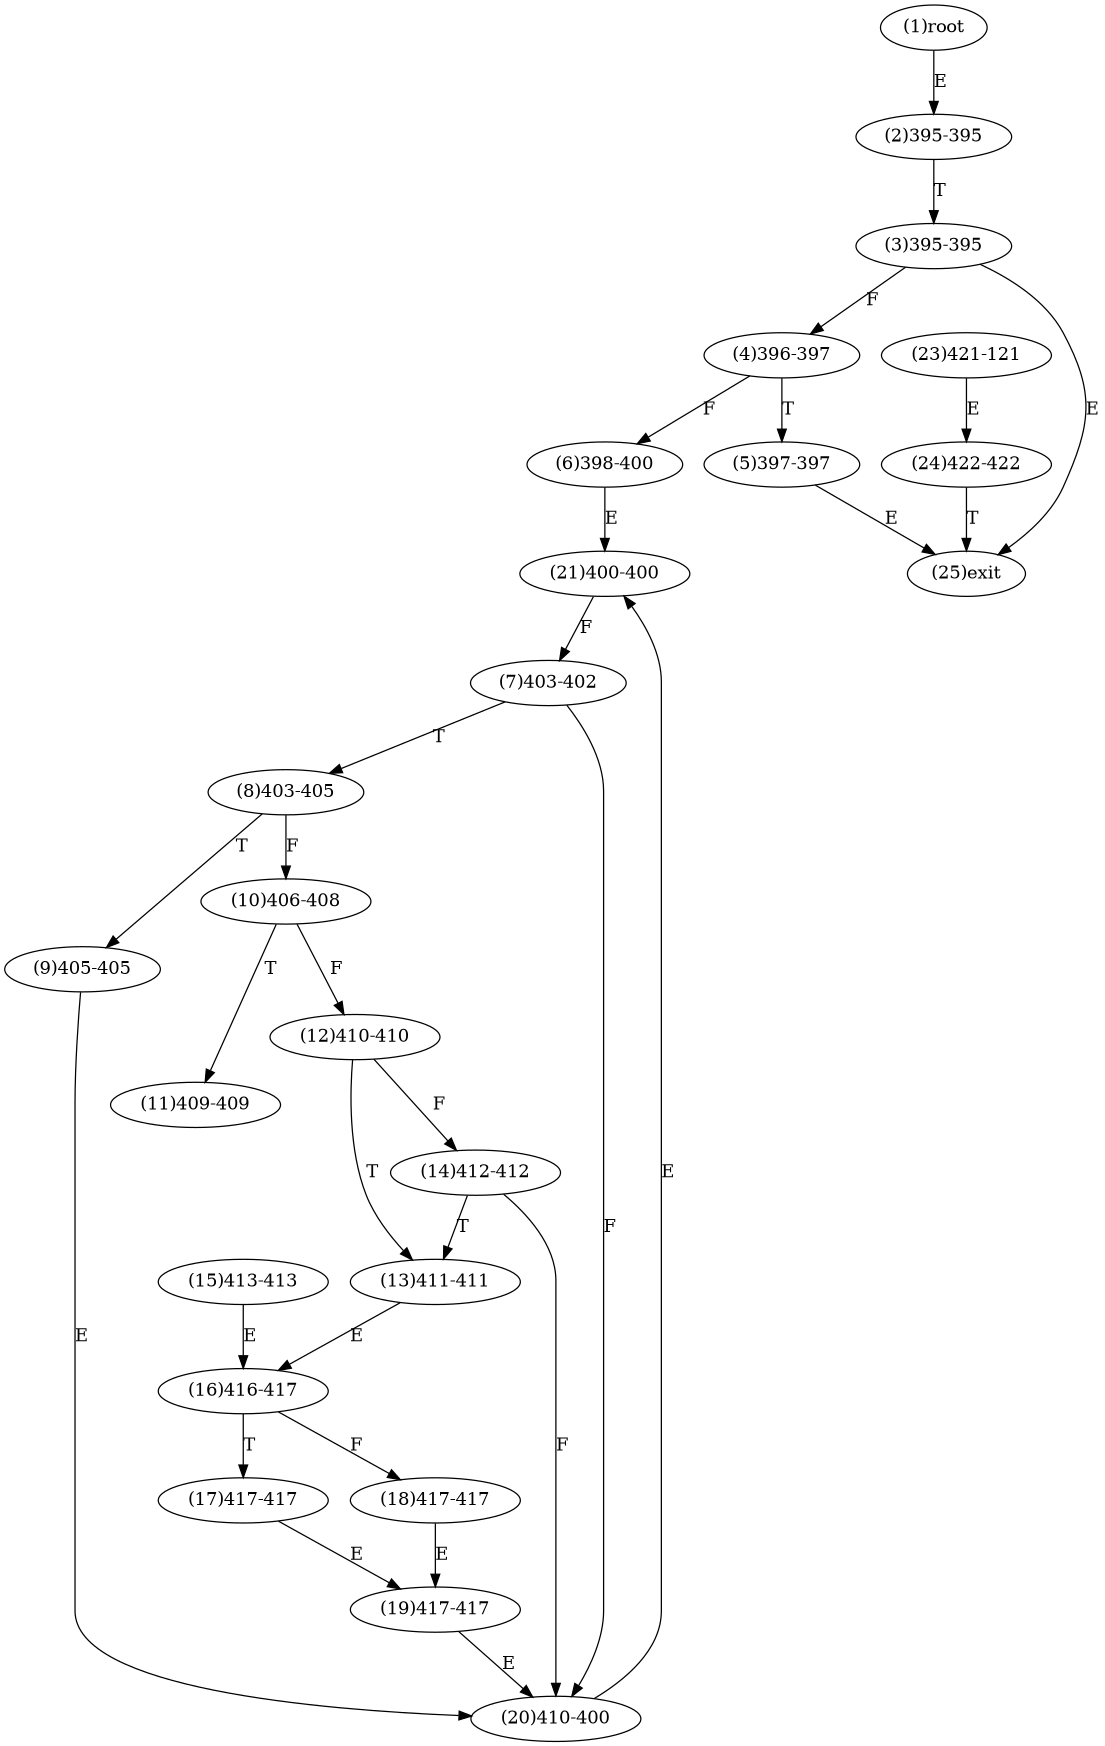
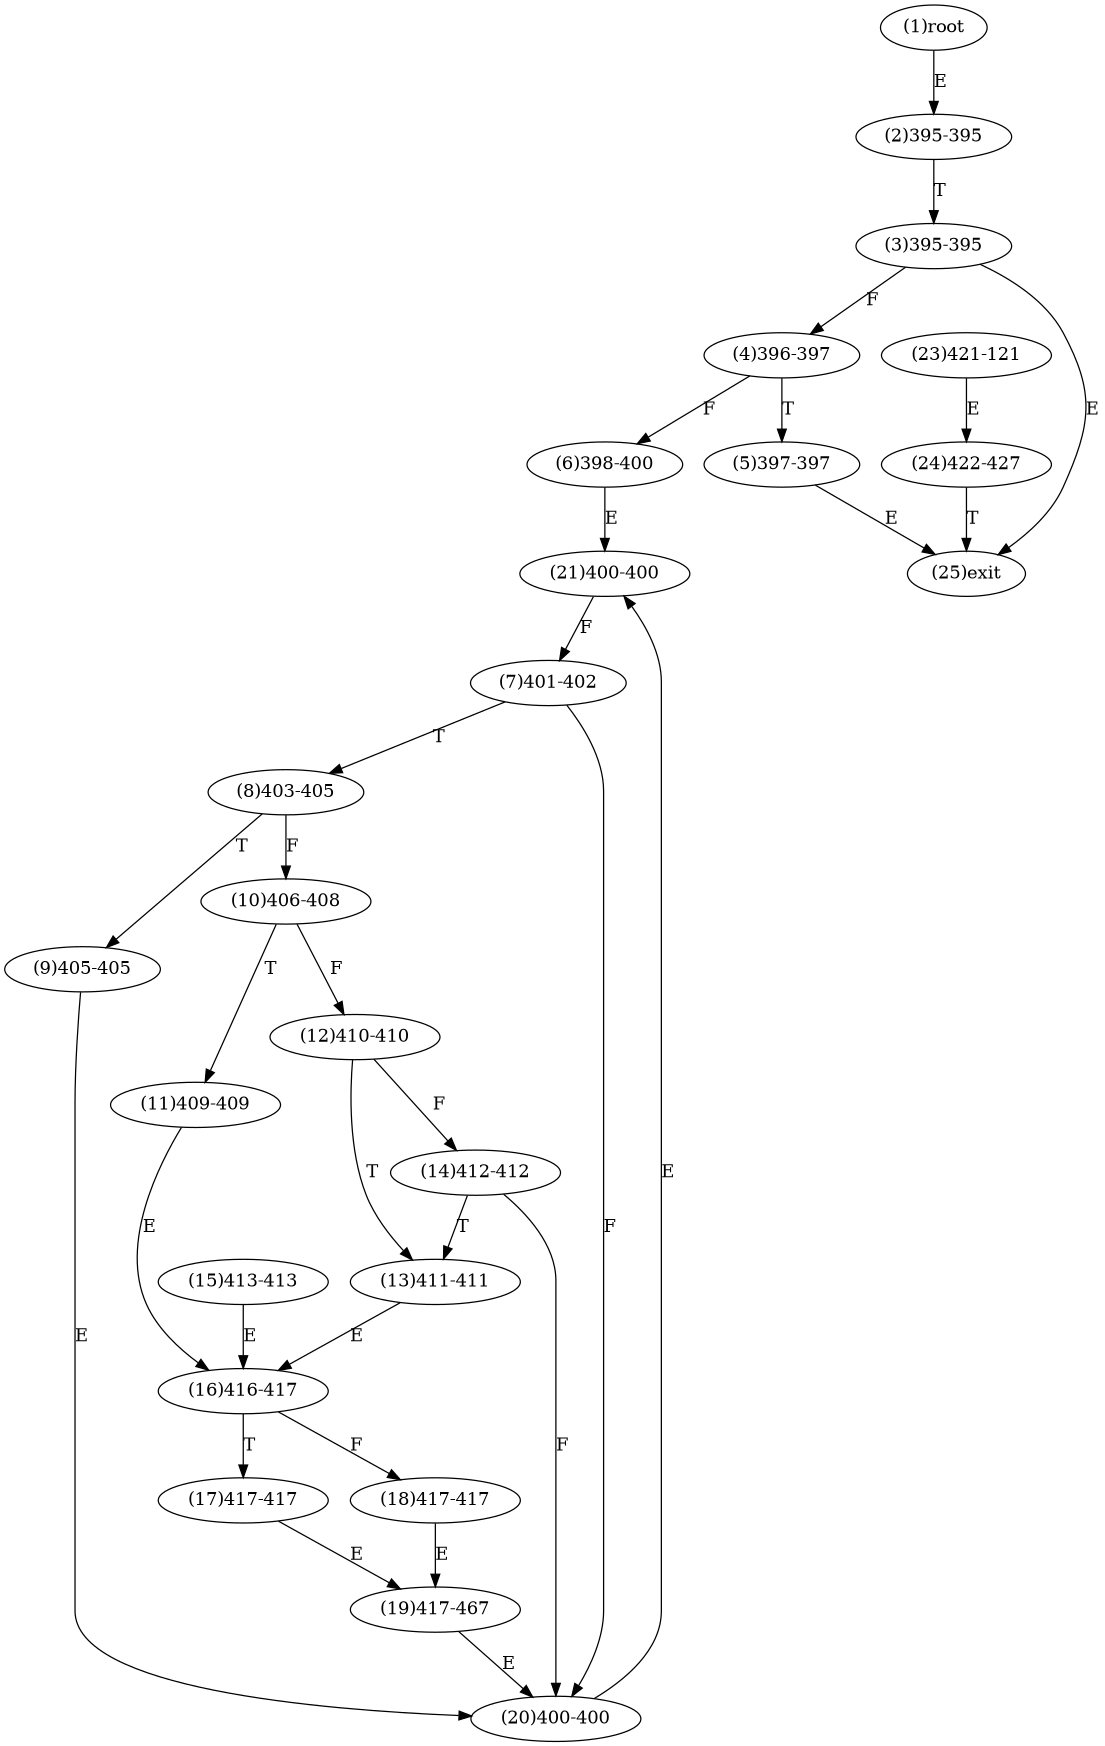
node "(24)422-422": label "(24)422-422" -> "(24)422-427"
node "(7)403-402": label "(7)403-402" -> "(7)401-402"
edge "(11)409-409" -> "(16)416-417": added, label "E"
node "(19)417-417": label "(19)417-417" -> "(19)417-467"
node "(20)410-400": label "(20)410-400" -> "(20)400-400"
